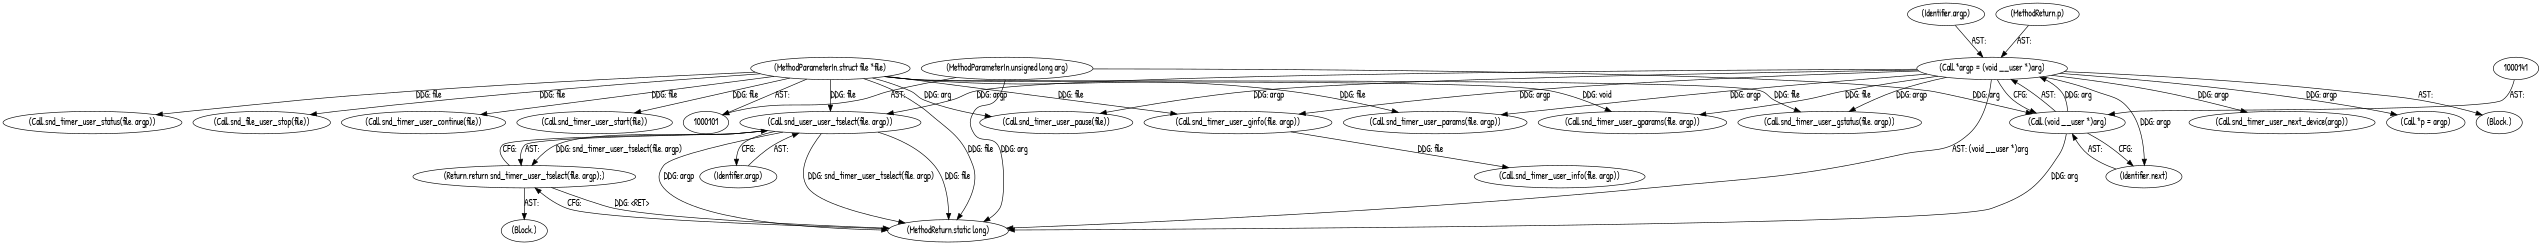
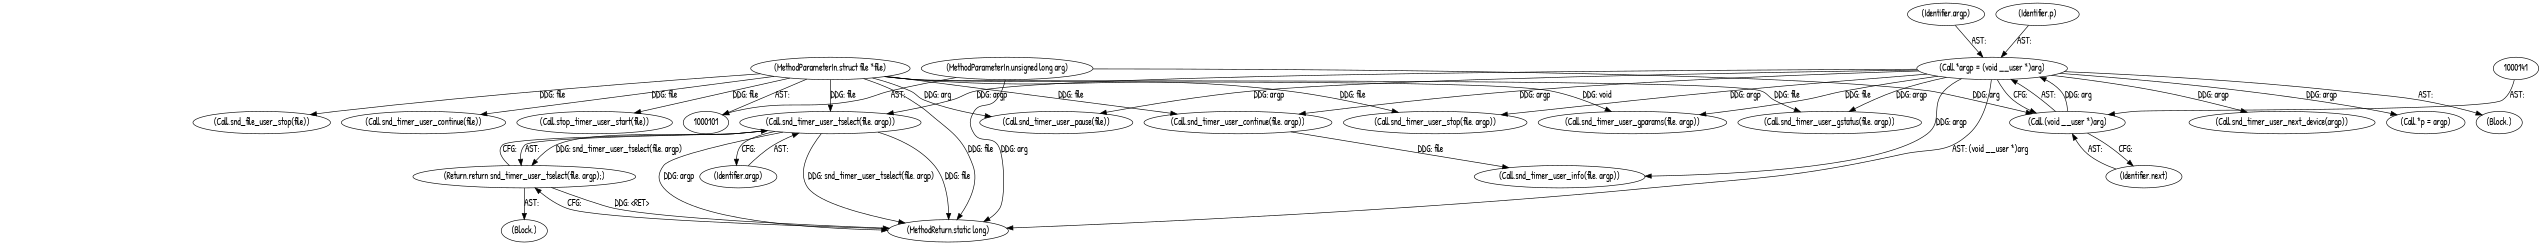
node "(MethodReturn,p)": label "(MethodReturn,p)" -> "(Identifier,p)"
edge "(Call,*argp = (void __user *)arg)" -> "(Identifier,next)": now "(Call,*argp = (void __user *)arg)" -> "(Call,snd_timer_user_info(file, argp))"
node "(Call,snd_timer_user_status(file, argp))": removed
node "(Call,snd_timer_user_start(file))": label "(Call,snd_timer_user_start(file))" -> "(Call,stop_timer_user_start(file))"
node "(Call,snd_user_user_tselect(file, argp))": label "(Call,snd_user_user_tselect(file, argp))" -> "(Call,snd_timer_user_tselect(file, argp))"
node "(Call,snd_timer_user_ginfo(file, argp))": label "(Call,snd_timer_user_ginfo(file, argp))" -> "(Call,snd_timer_user_continue(file, argp))"
node "(Call,snd_timer_user_params(file, argp))": label "(Call,snd_timer_user_params(file, argp))" -> "(Call,snd_timer_user_stop(file, argp))"
edge "(Call,(void __user *)arg)" -> "(MethodReturn,static long)": removed, label "DDG: arg"
